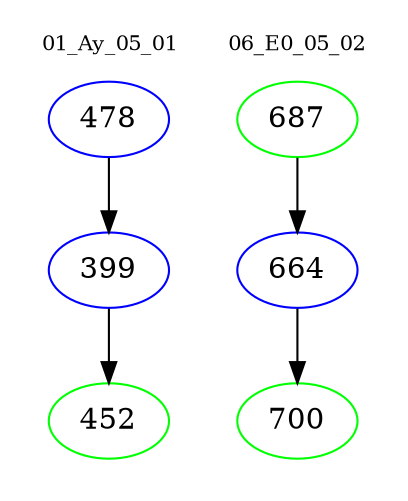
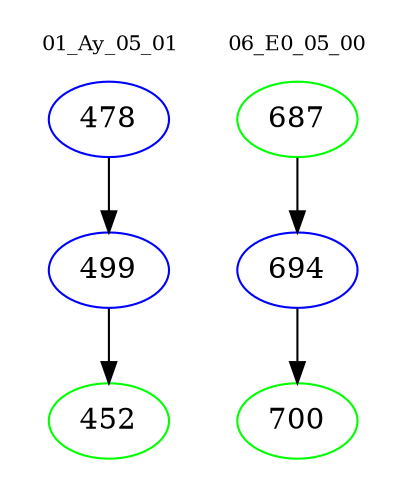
cluster "06_E0_05_02": label "06_E0_05_02" -> "06_E0_05_00"
node "399": label "399" -> "499"
node "664": label "664" -> "694"
